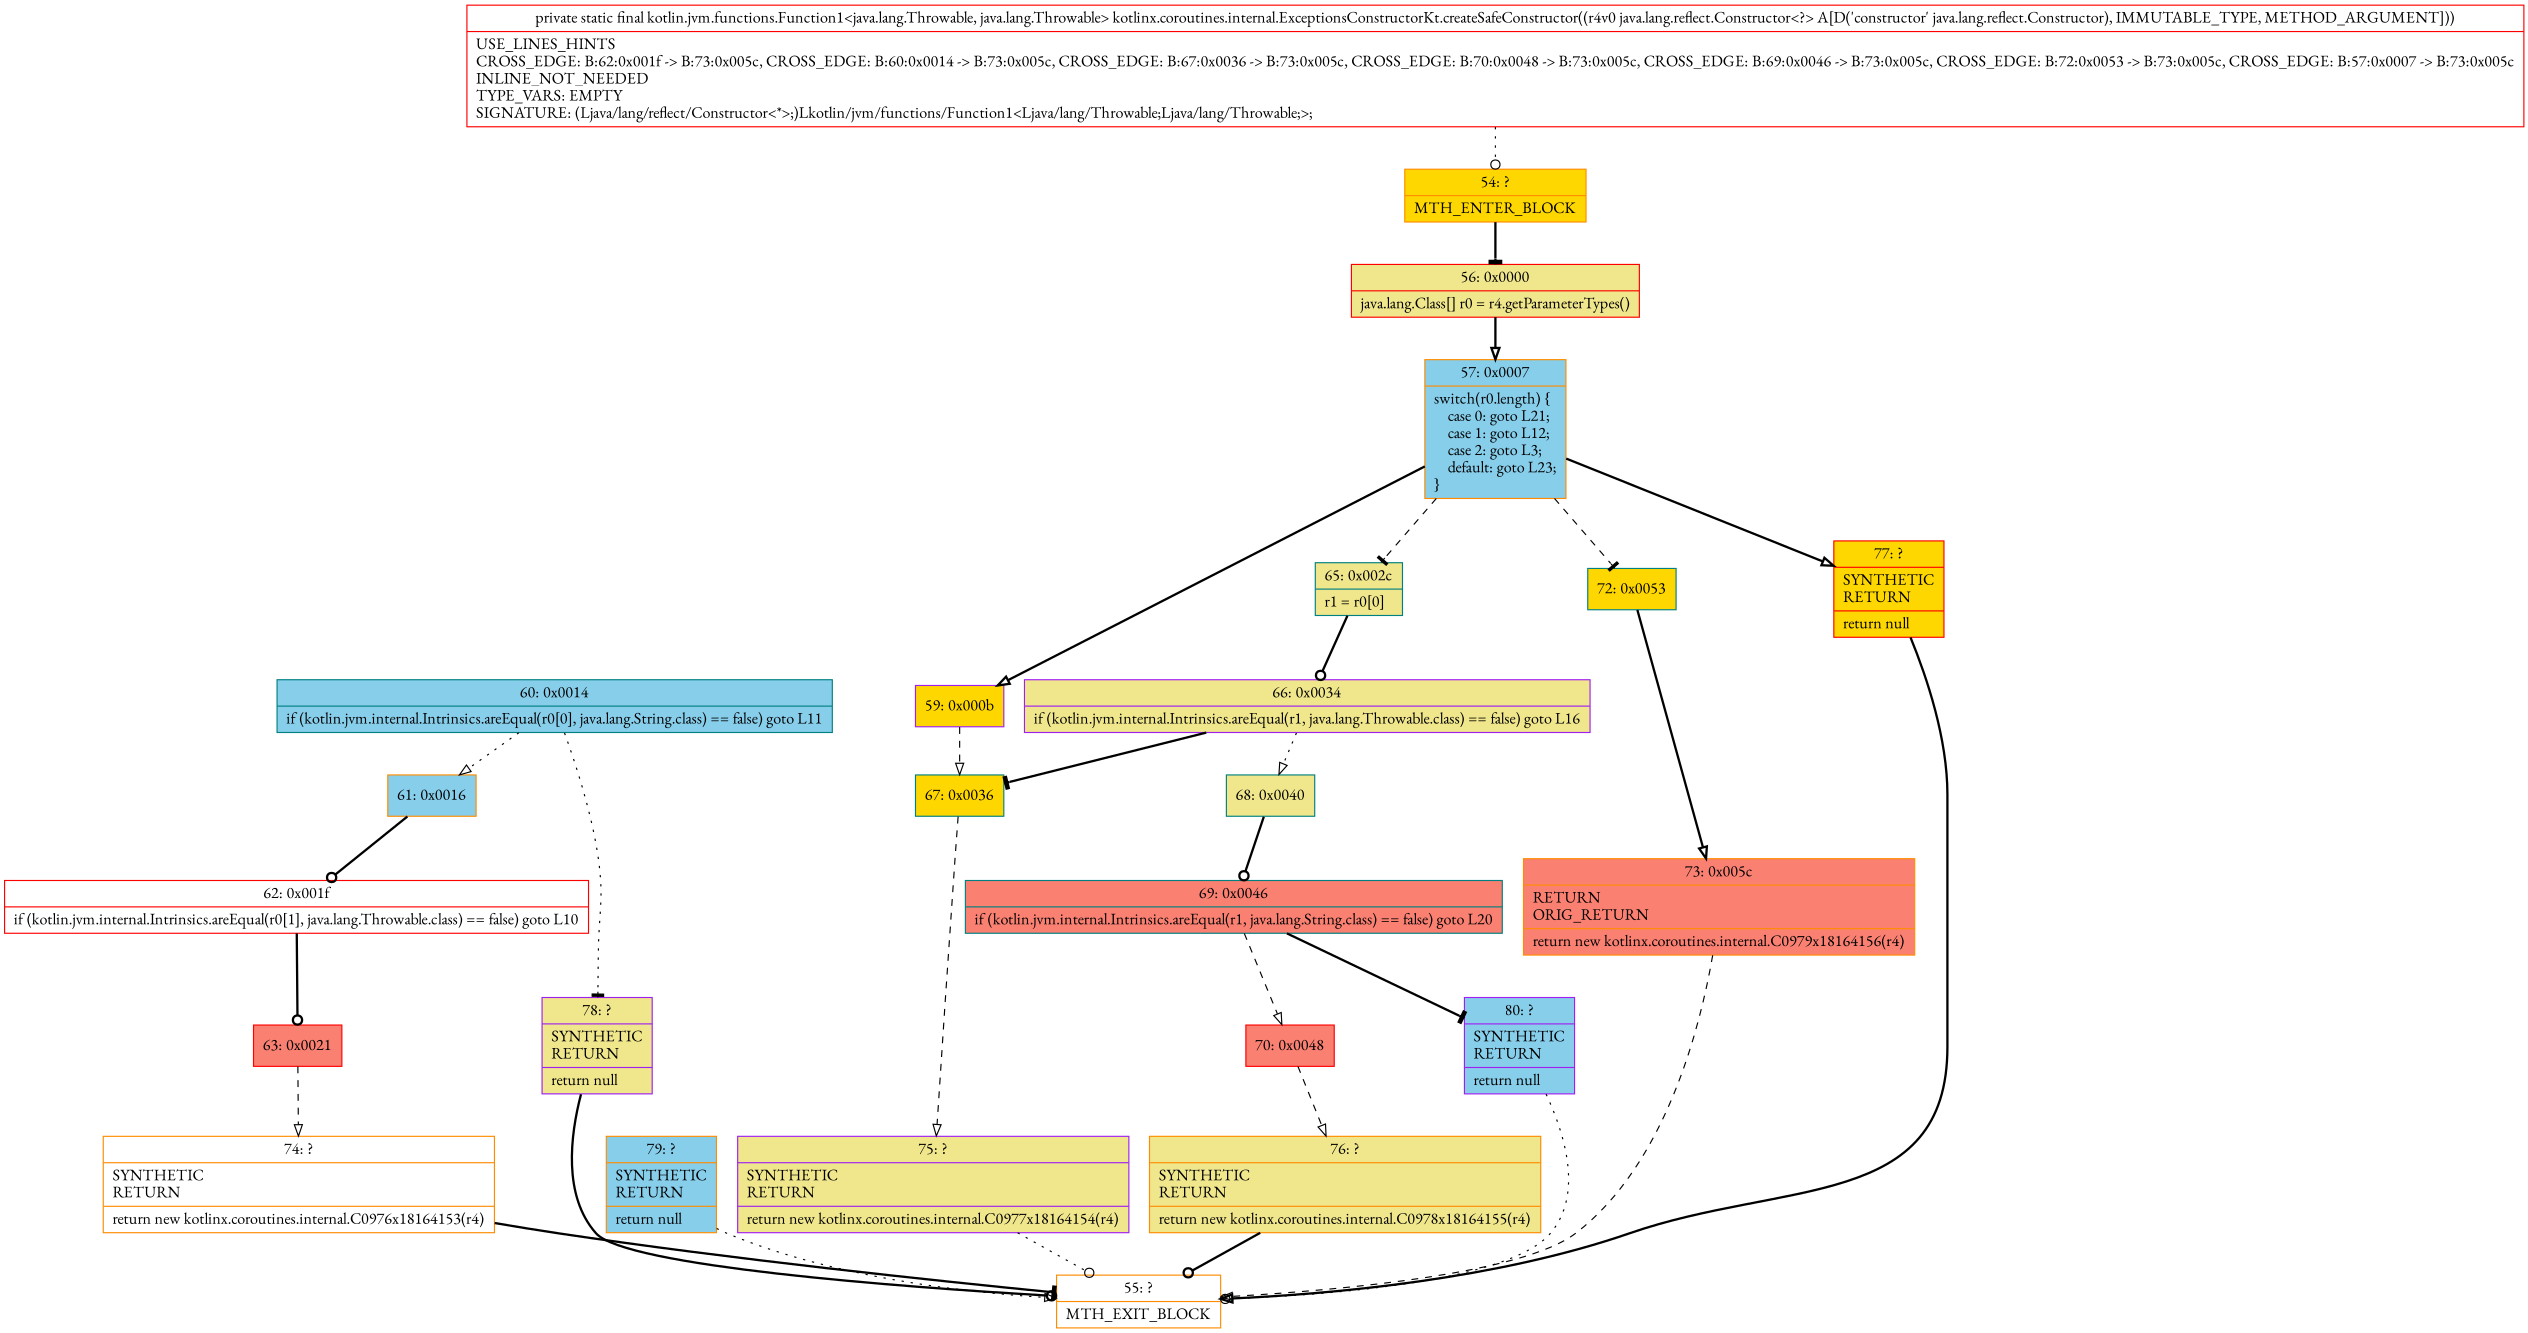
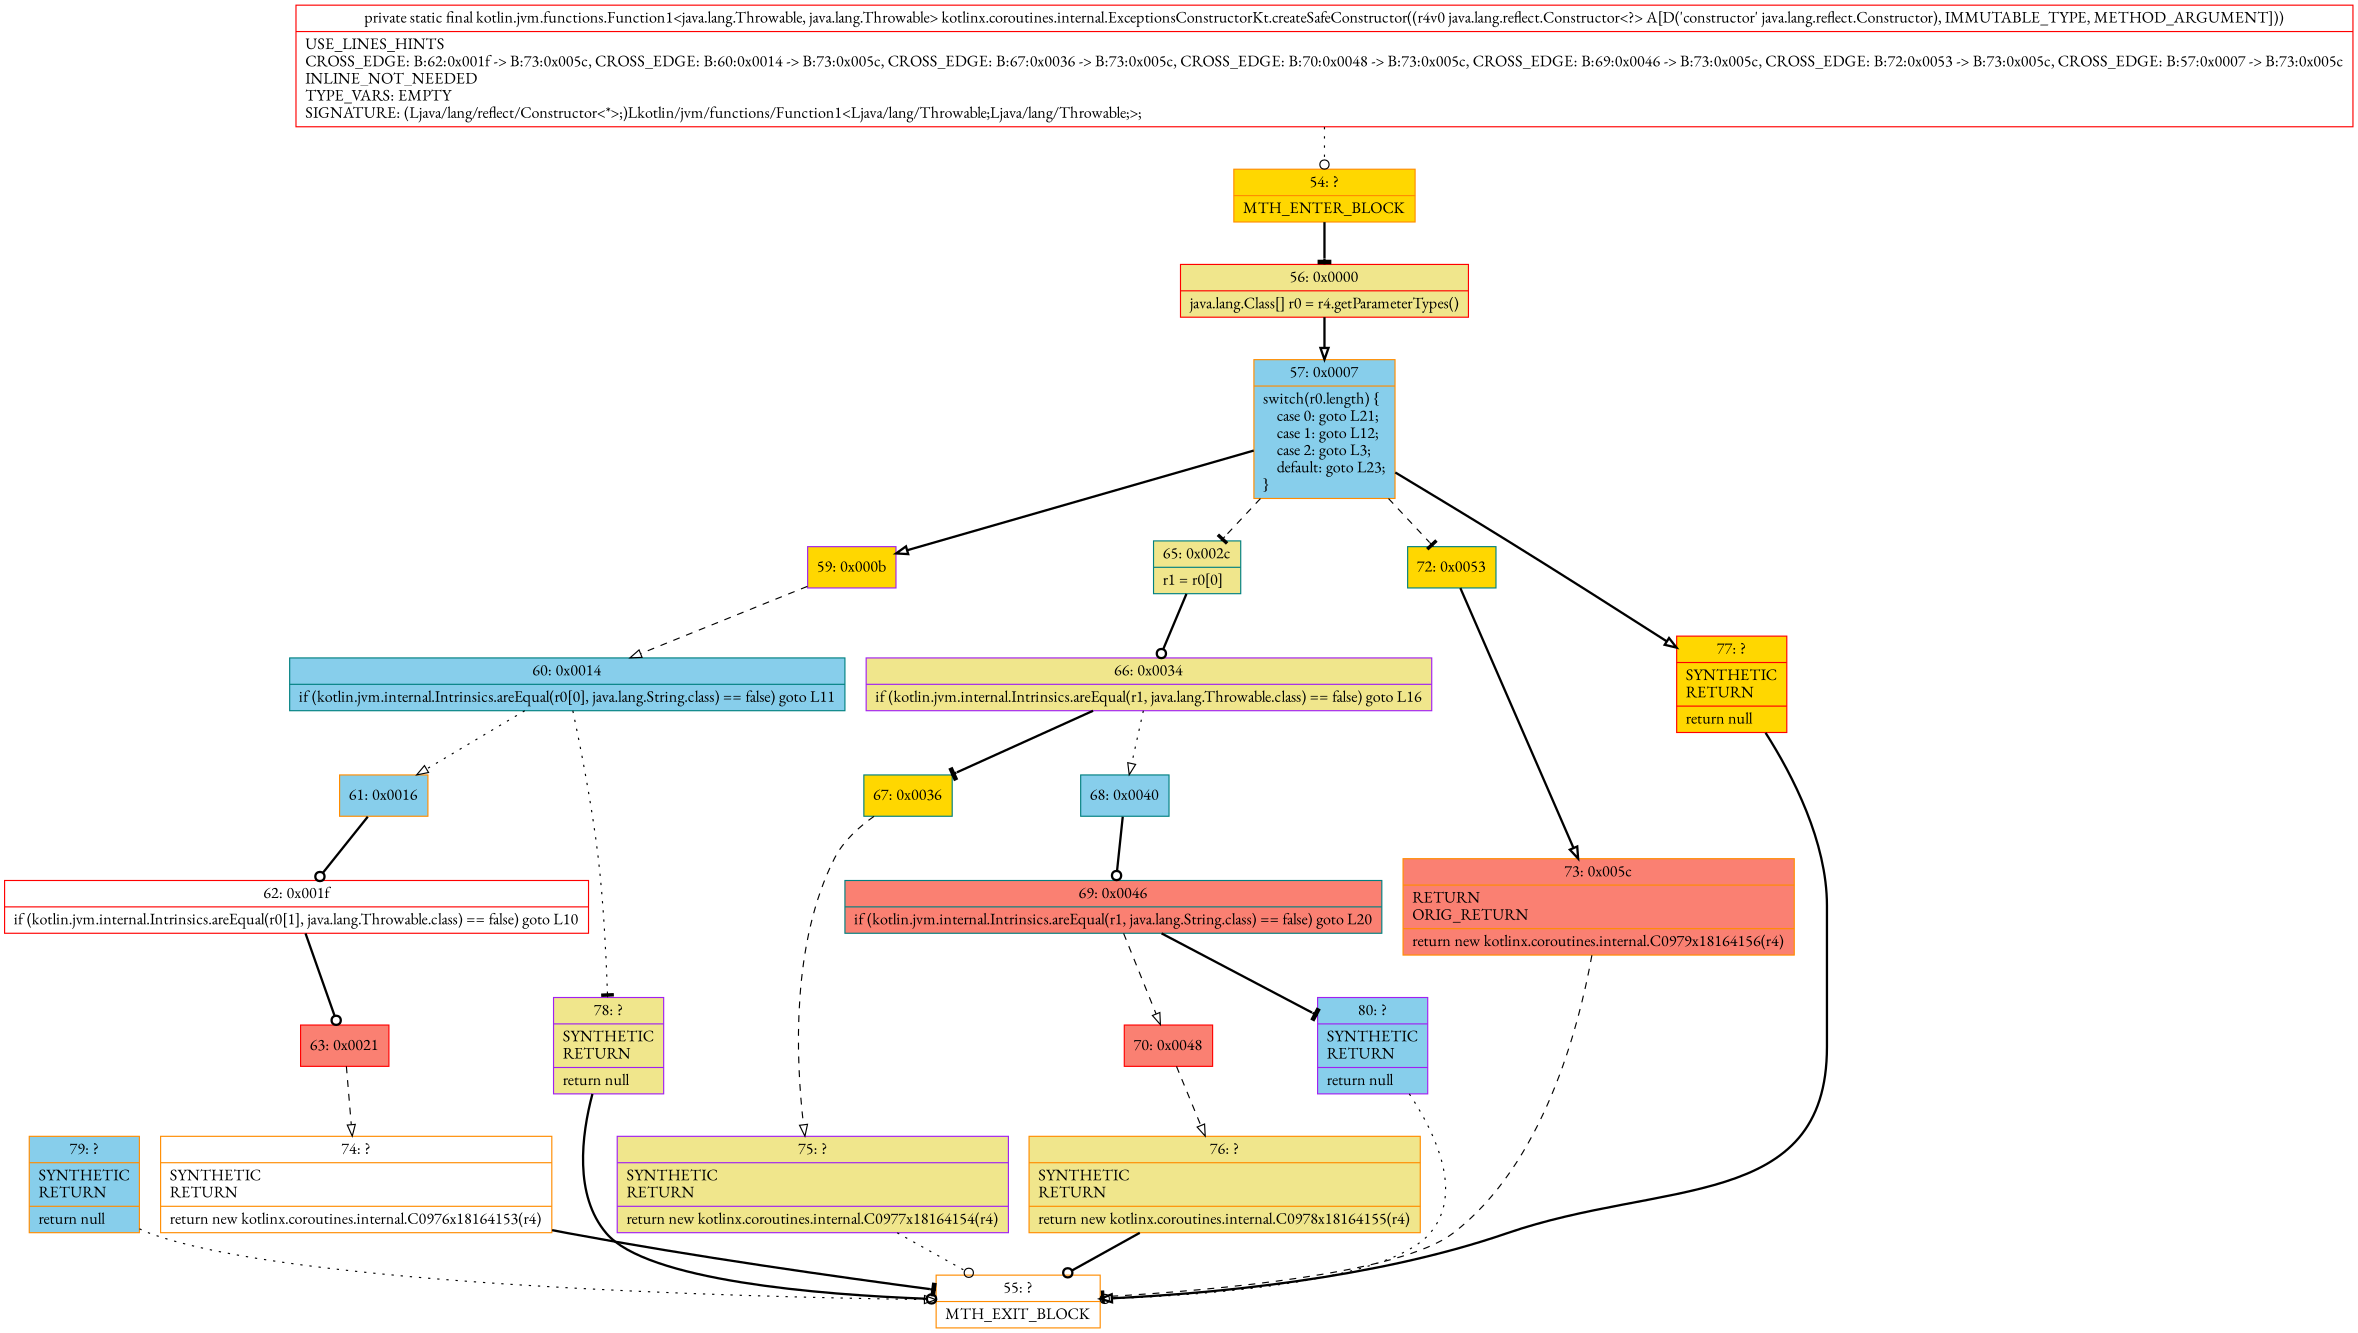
edge "59: 0x000b" -> "67: 0x0036": now "59: 0x000b" -> "60: 0x0014"
node "68: 0x0040": fillcolor khaki -> skyblue
edge "73: 0x005c" -> "55: ?": arrowhead onormal -> tee
